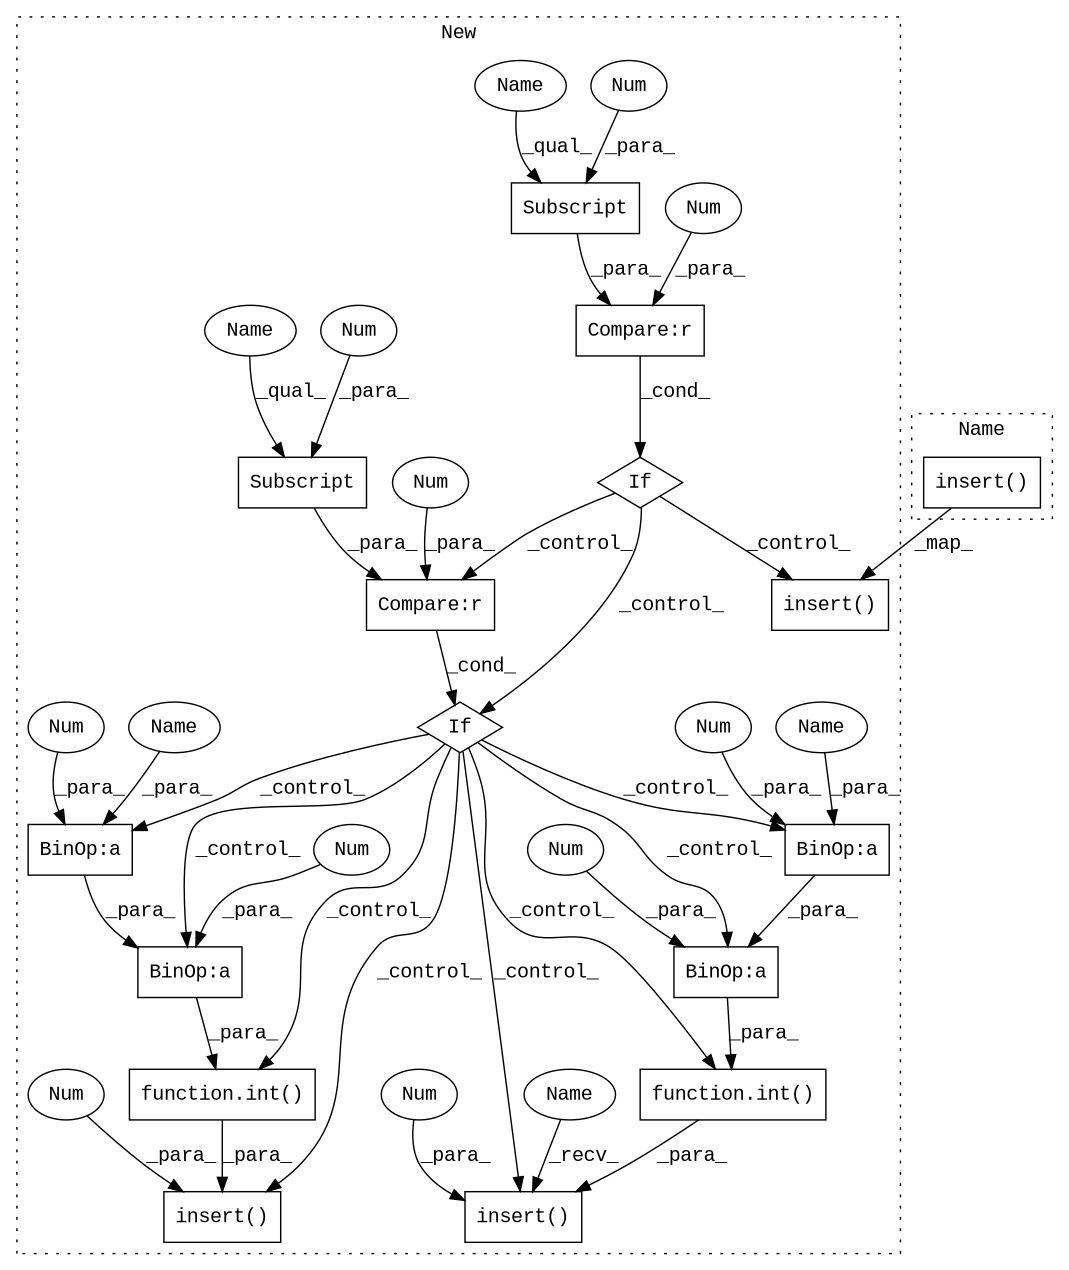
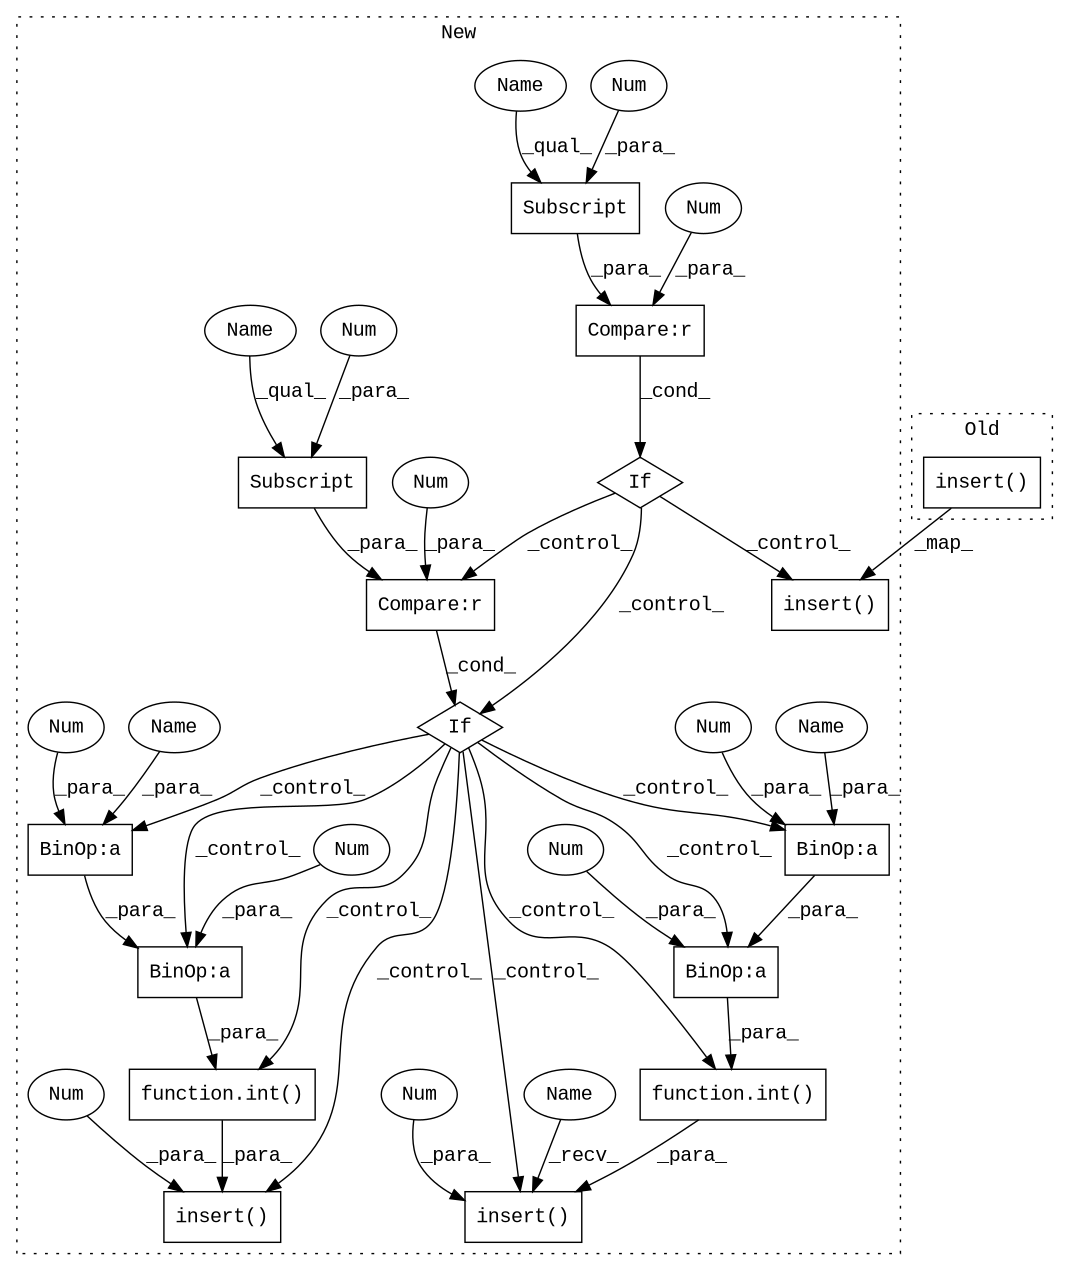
cluster "Name": label "Name" -> "Old"
